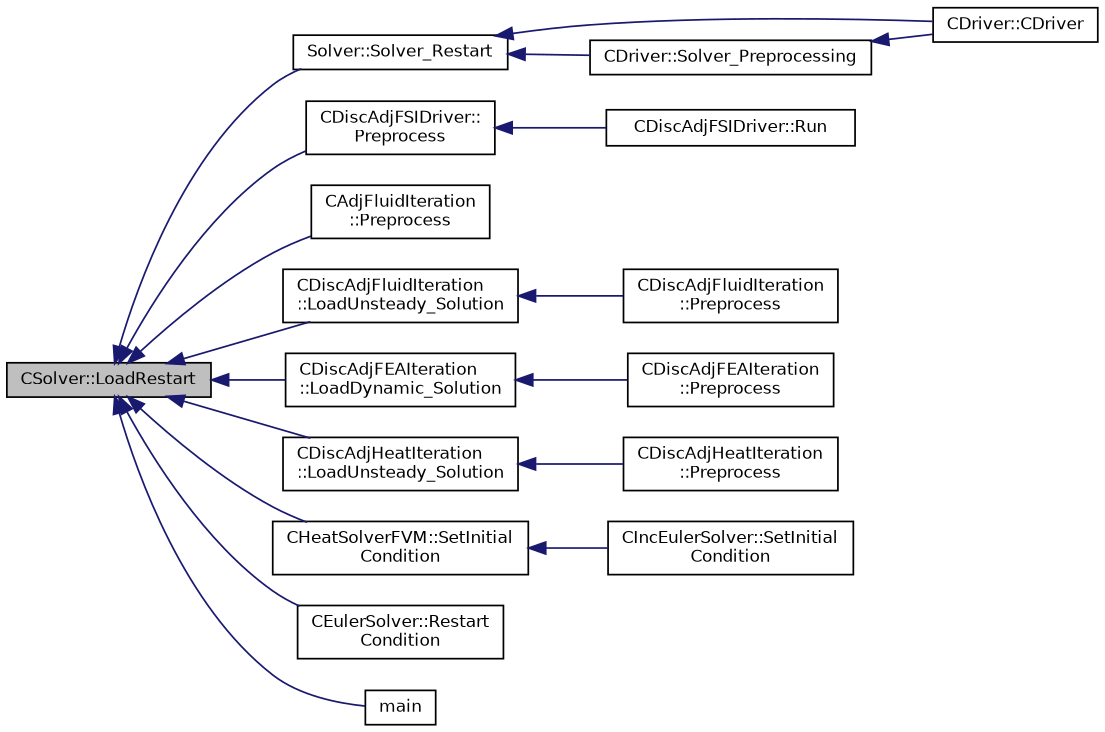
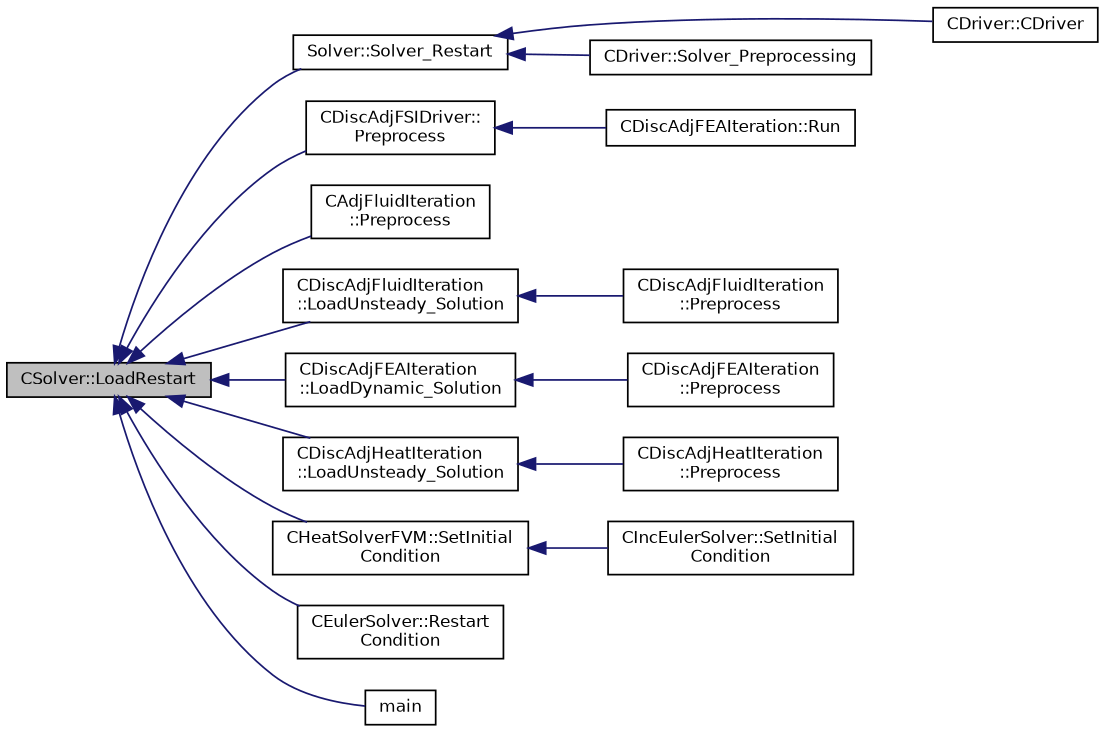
edge "CDriver::CDriver" -> "CDriver::Solver_Preprocessing": removed
node "CDiscAdjFSIDriver::Run": label "CDiscAdjFSIDriver::Run" -> "CDiscAdjFEAIteration::Run"
